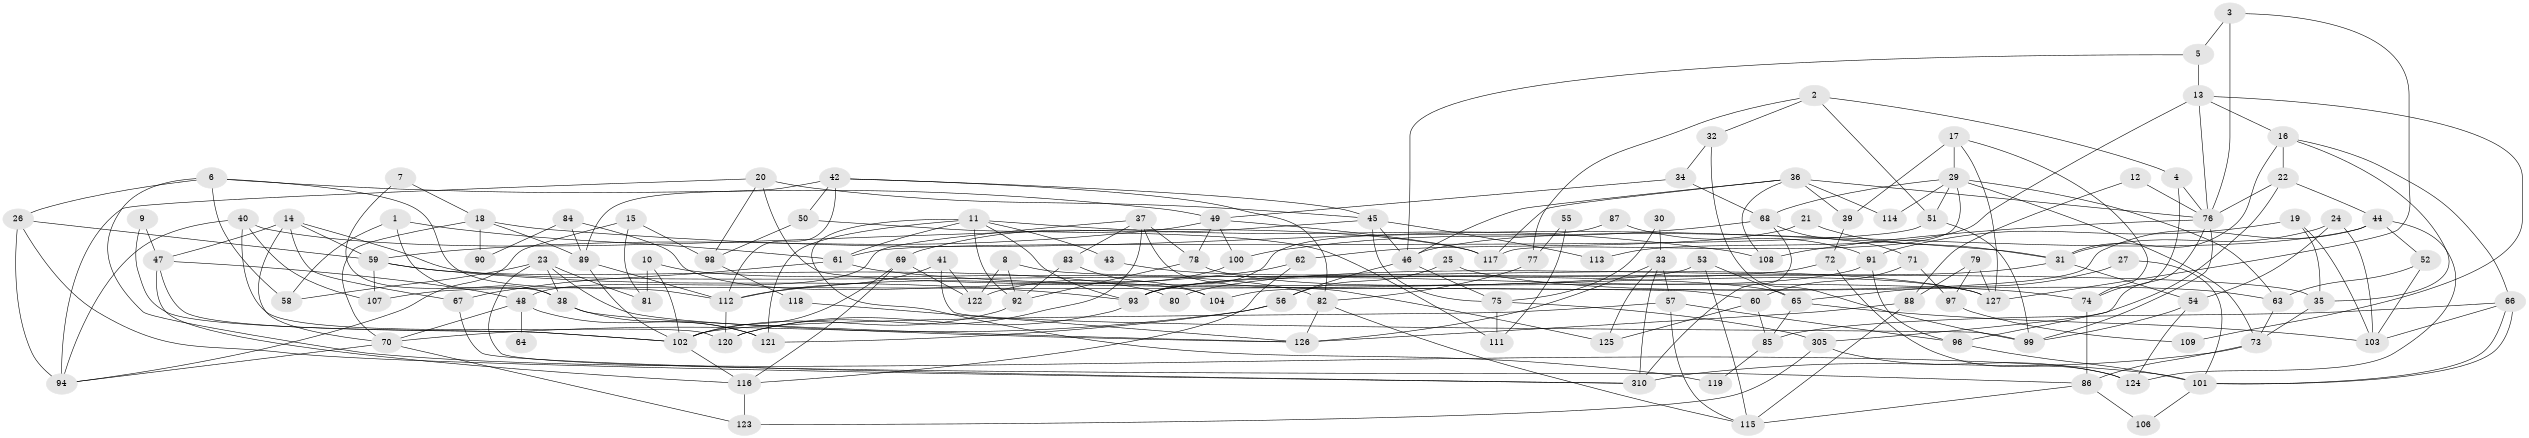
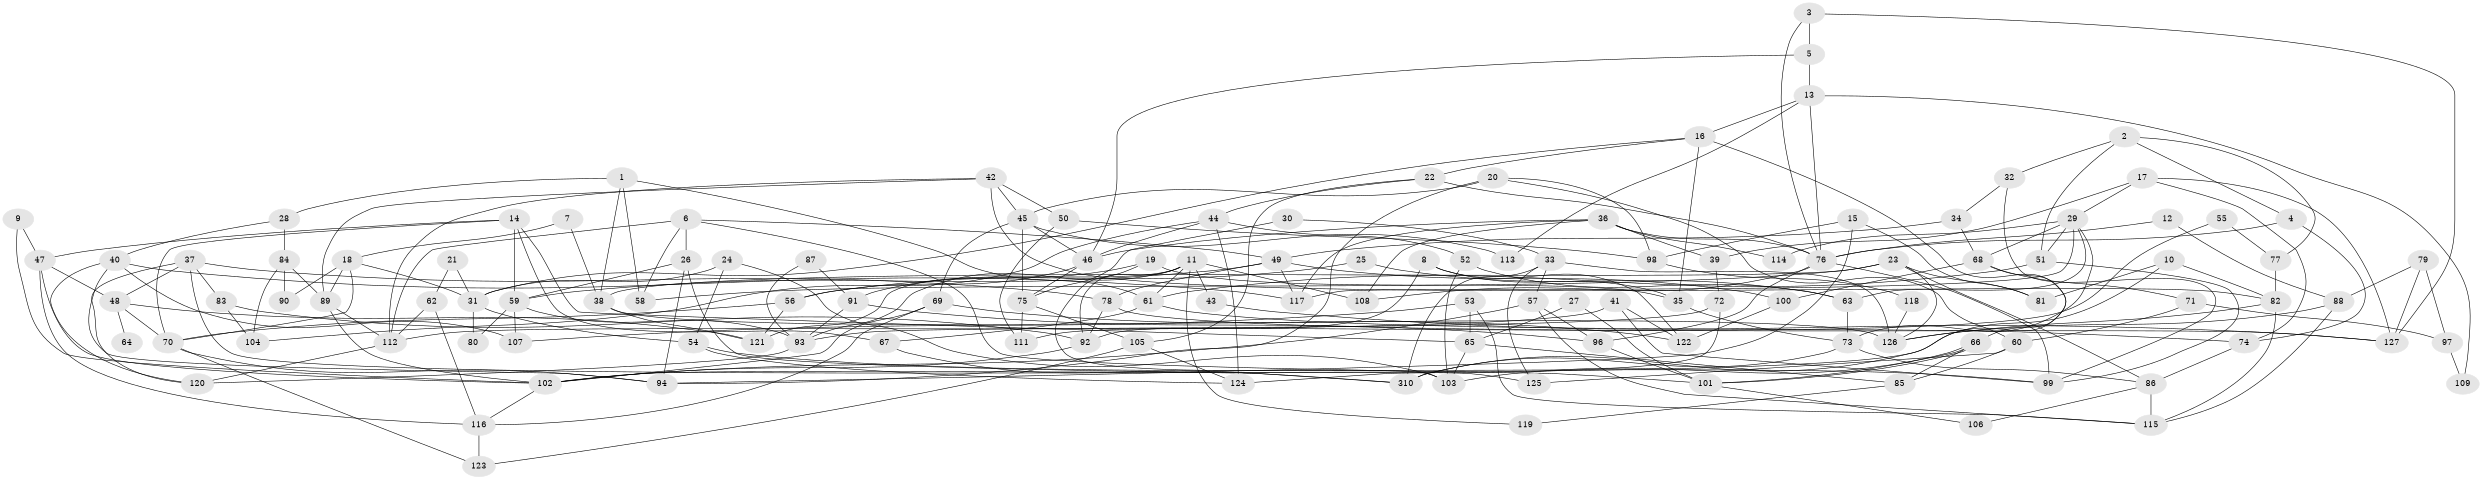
node "28": added
node "305": label "305" -> "105"
